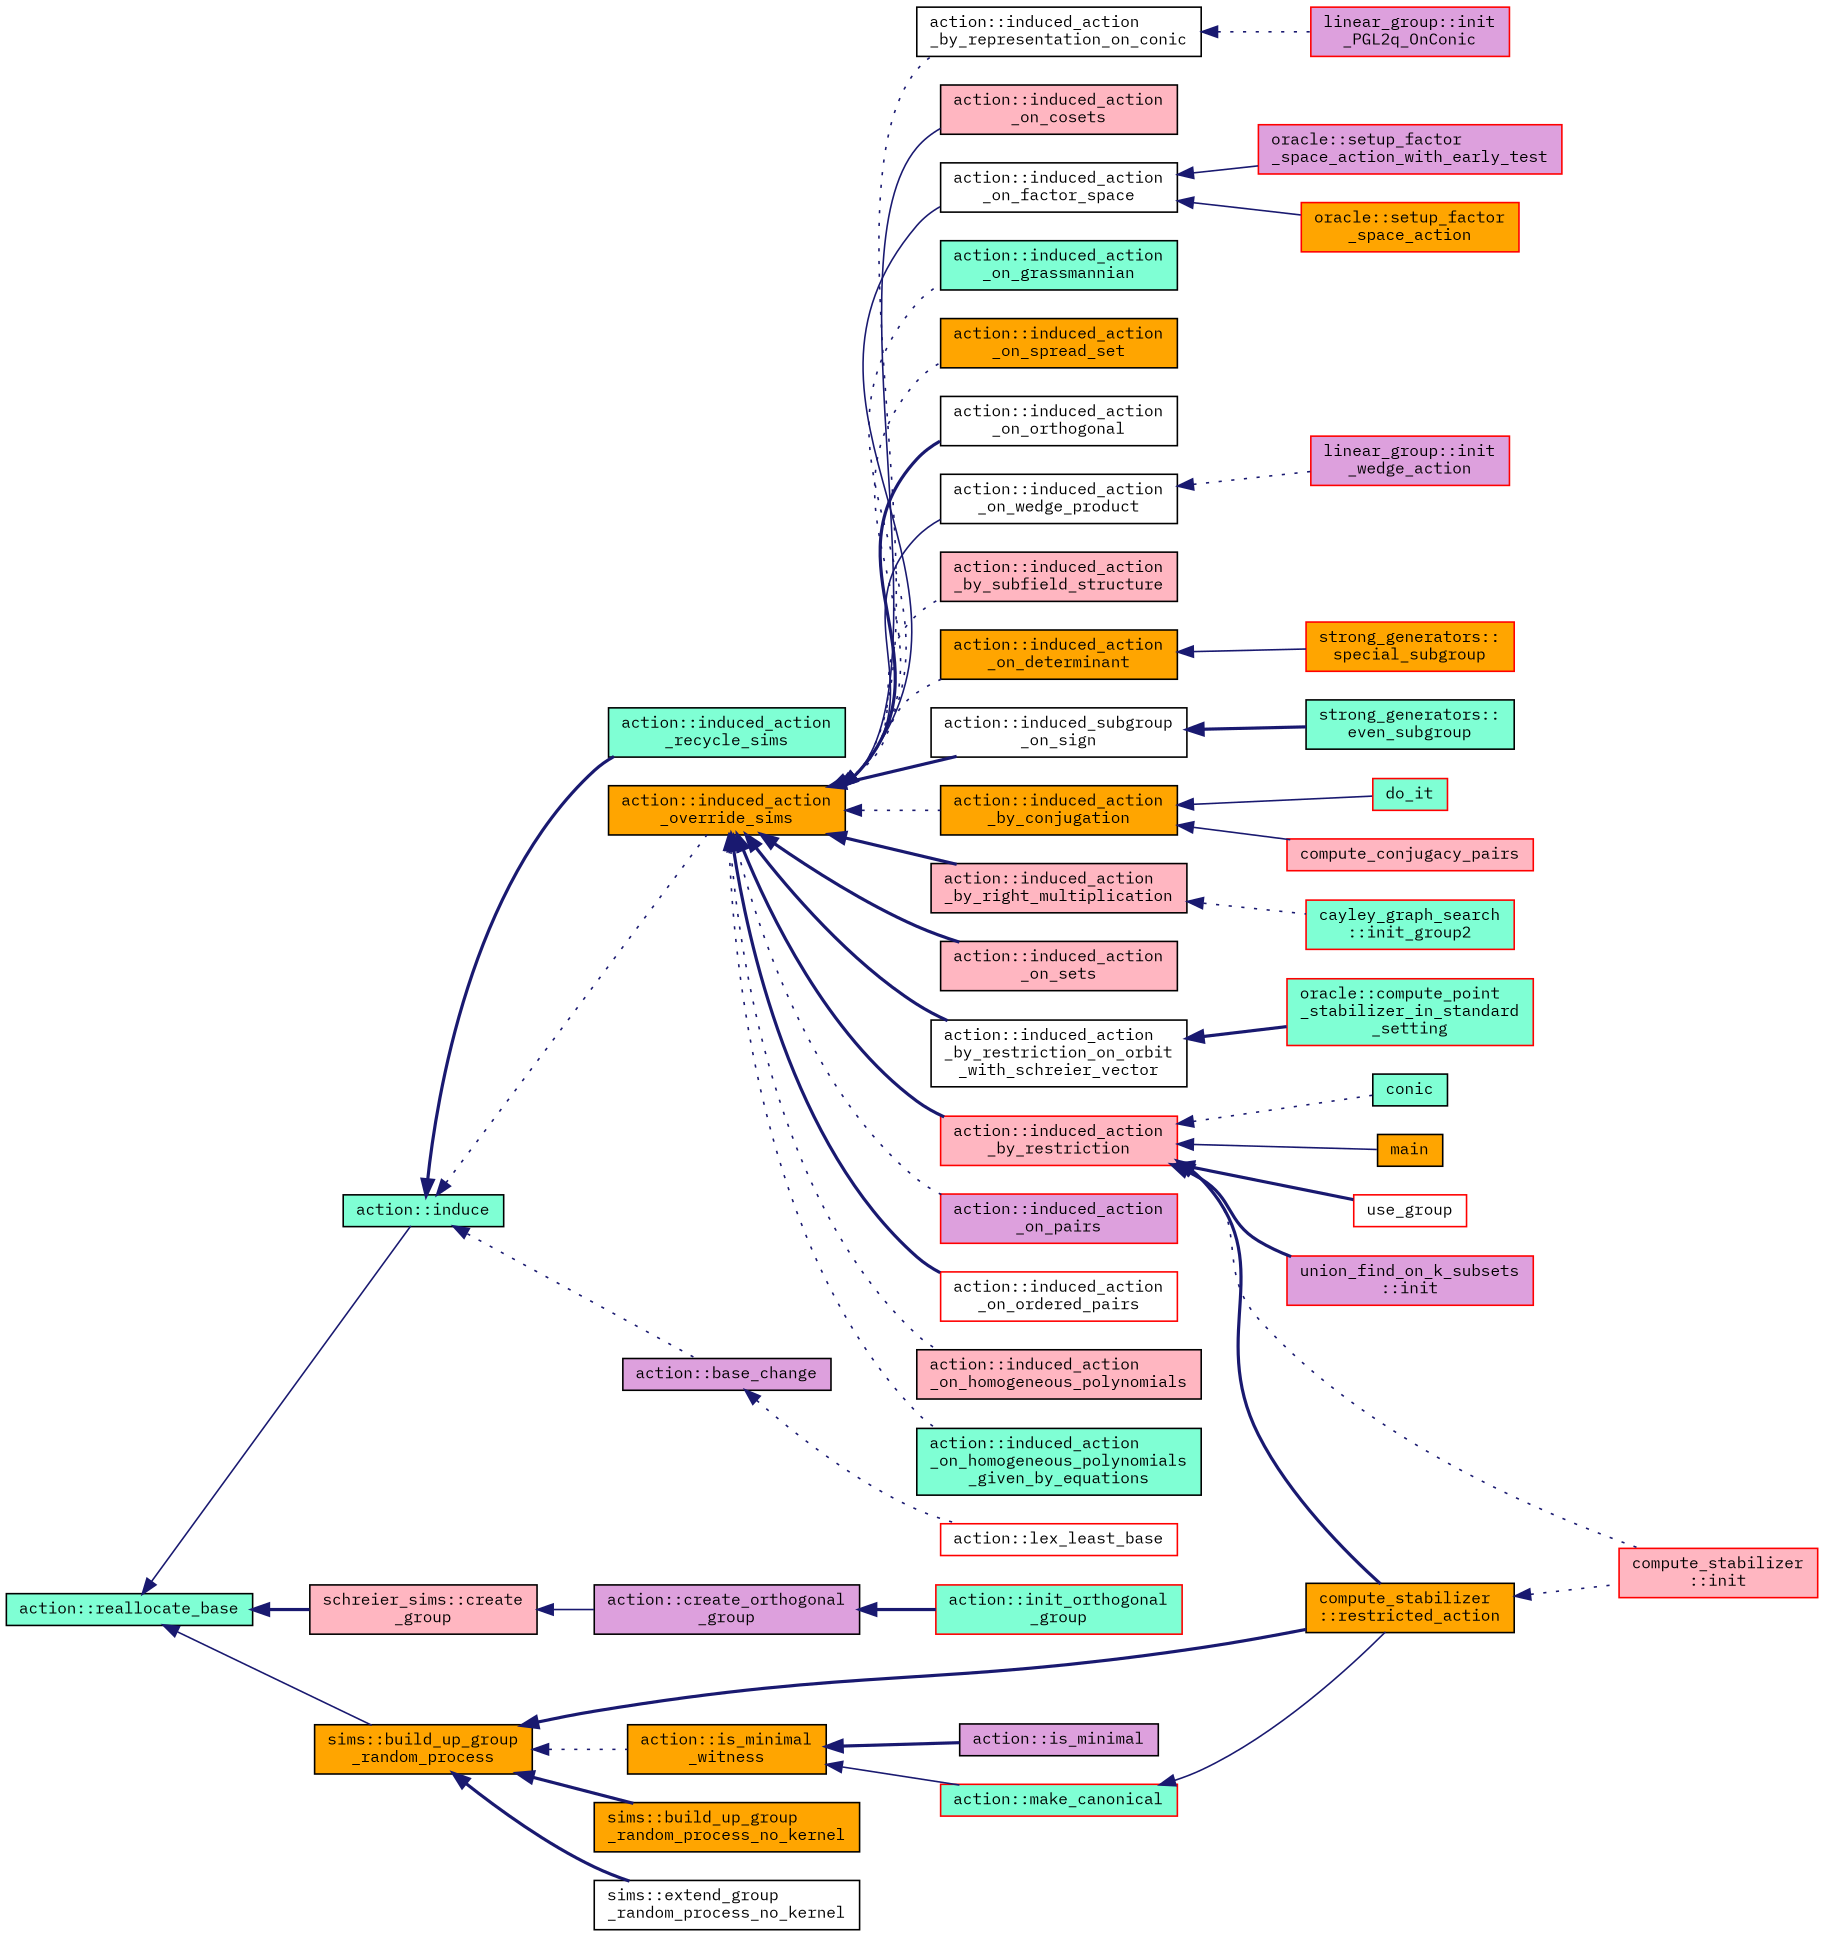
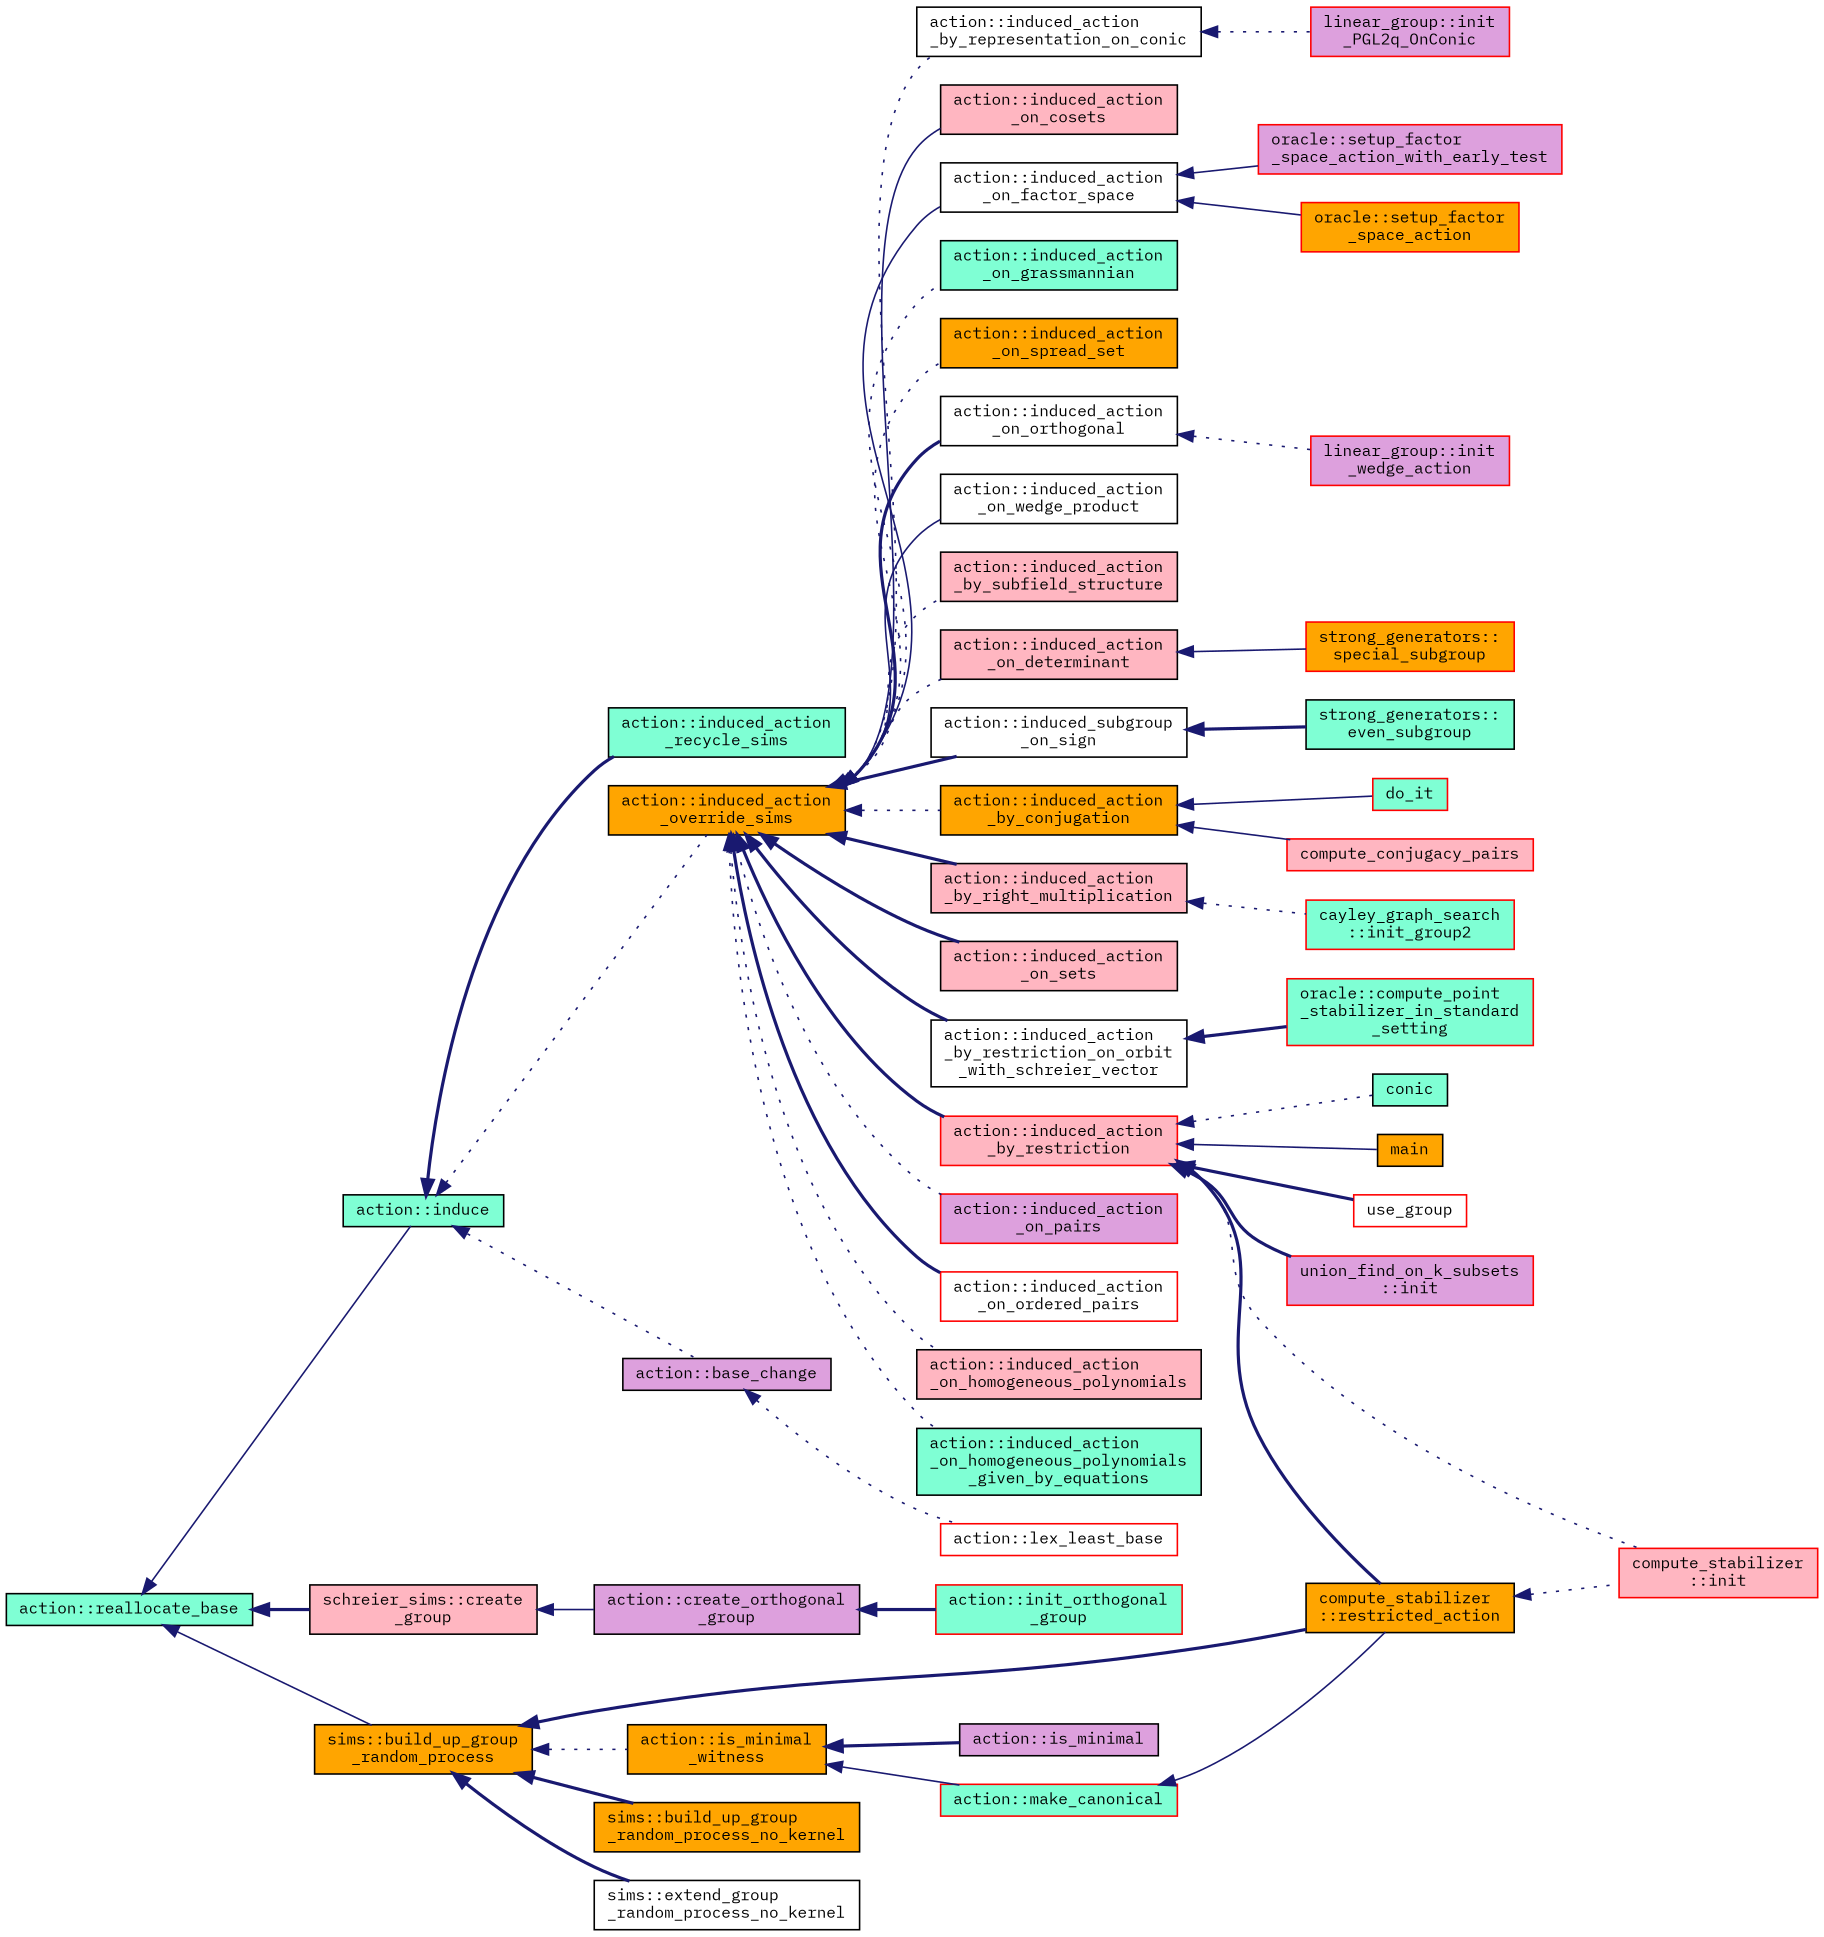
edge "linear_group::init _wedge_action" -> "action::induced_action _on_wedge_product": now "linear_group::init _wedge_action" -> "action::induced_action _on_orthogonal"
node "action::induced_action _on_determinant": fillcolor orange -> lightpink
